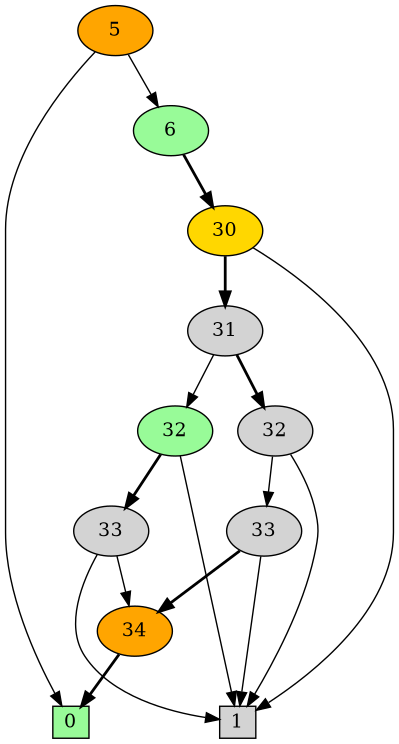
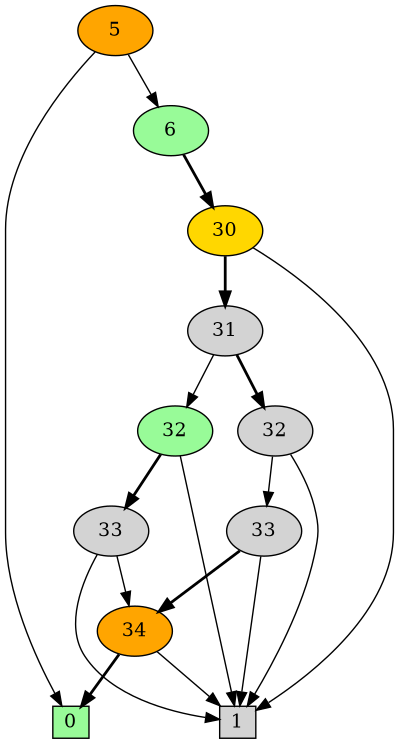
edge "34" -> "1": added
